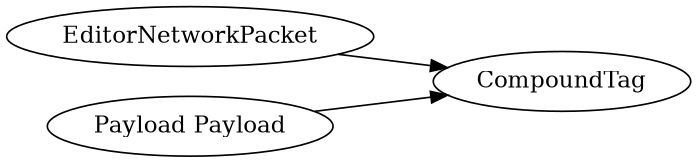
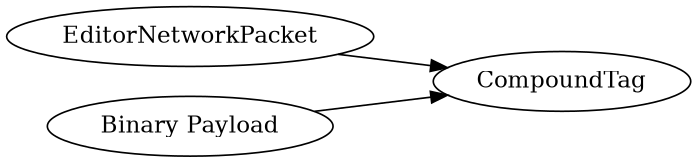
node "Payload Payload": label "Payload Payload" -> "Binary Payload"
